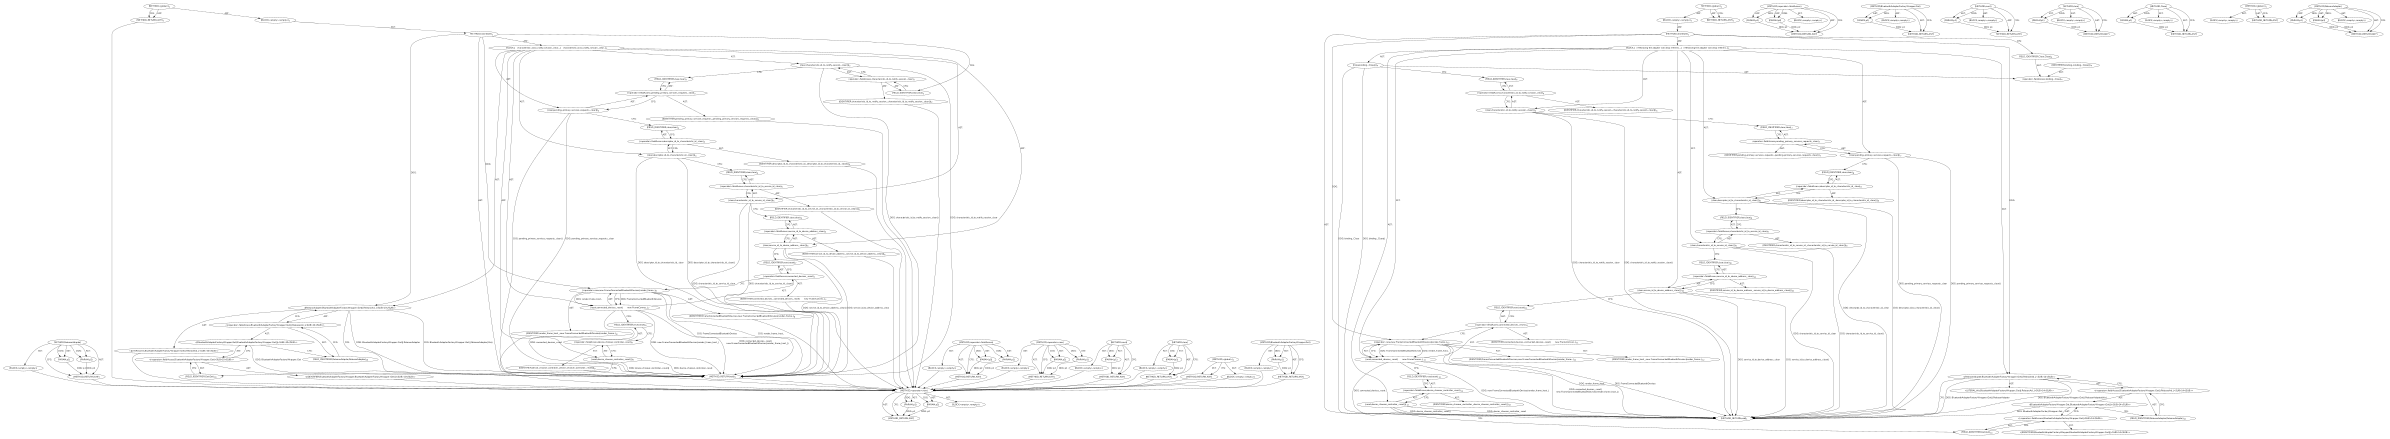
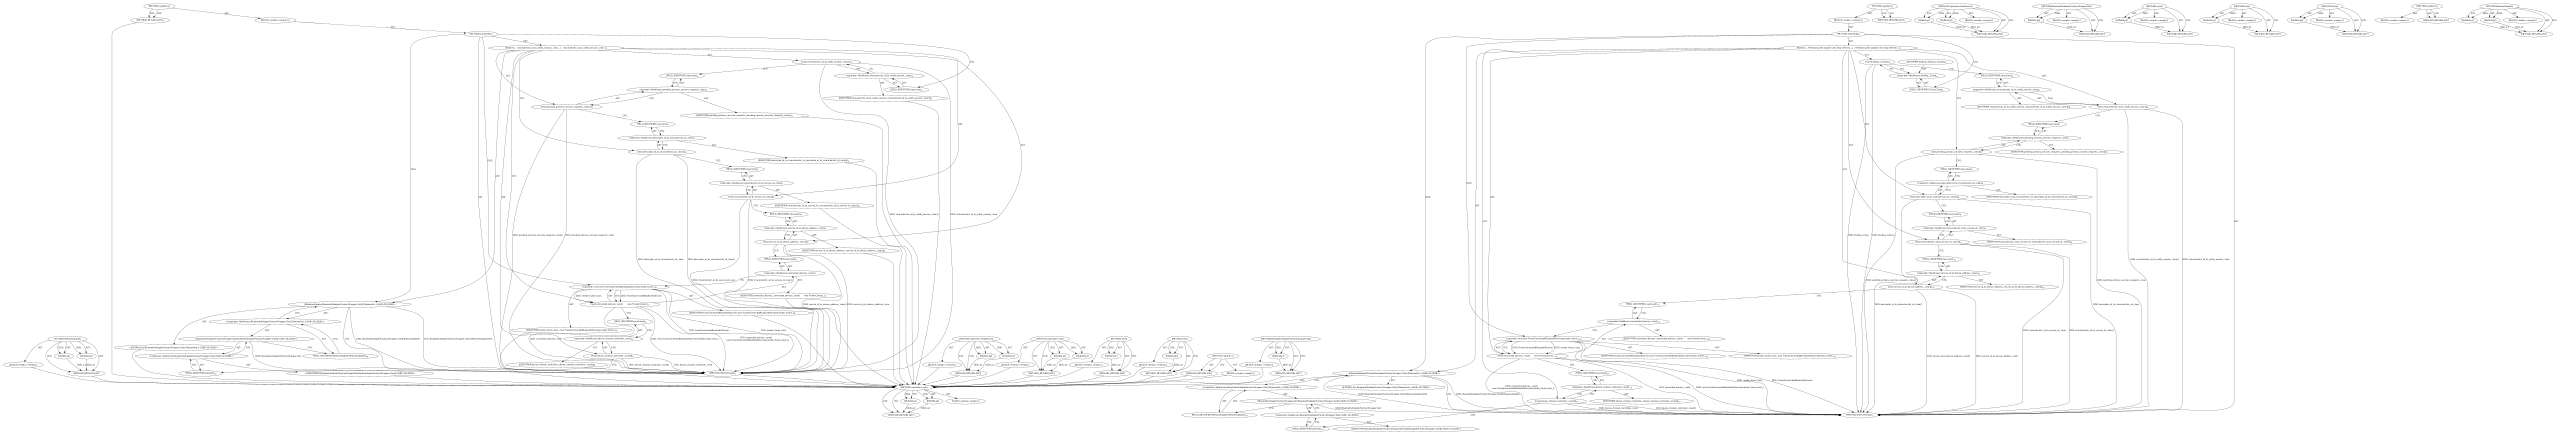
edge "(<operator>.fieldAccess,binding_.Close)" -> "(Close,binding_.Close())": added, label "CFG:"
edge "(<operator>.fieldAccess,binding_.Close)" -> "(FIELD_IDENTIFIER,Close,Close)": added, label "AST:"
